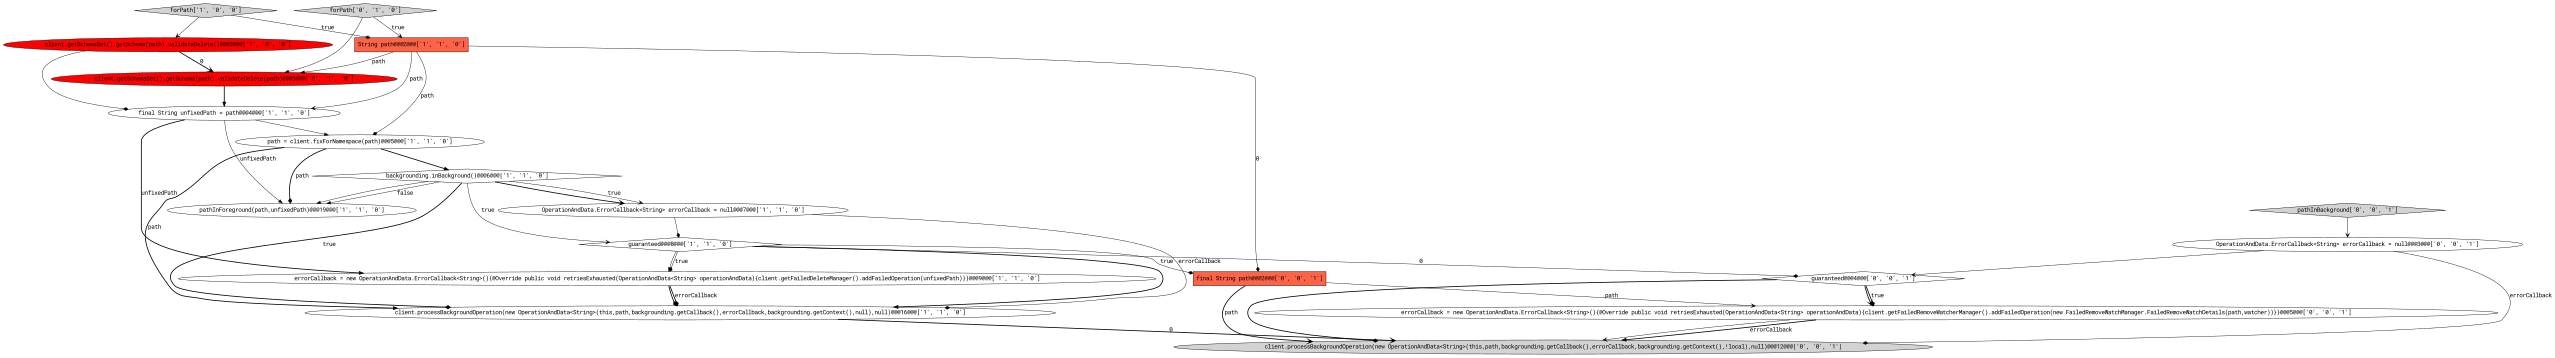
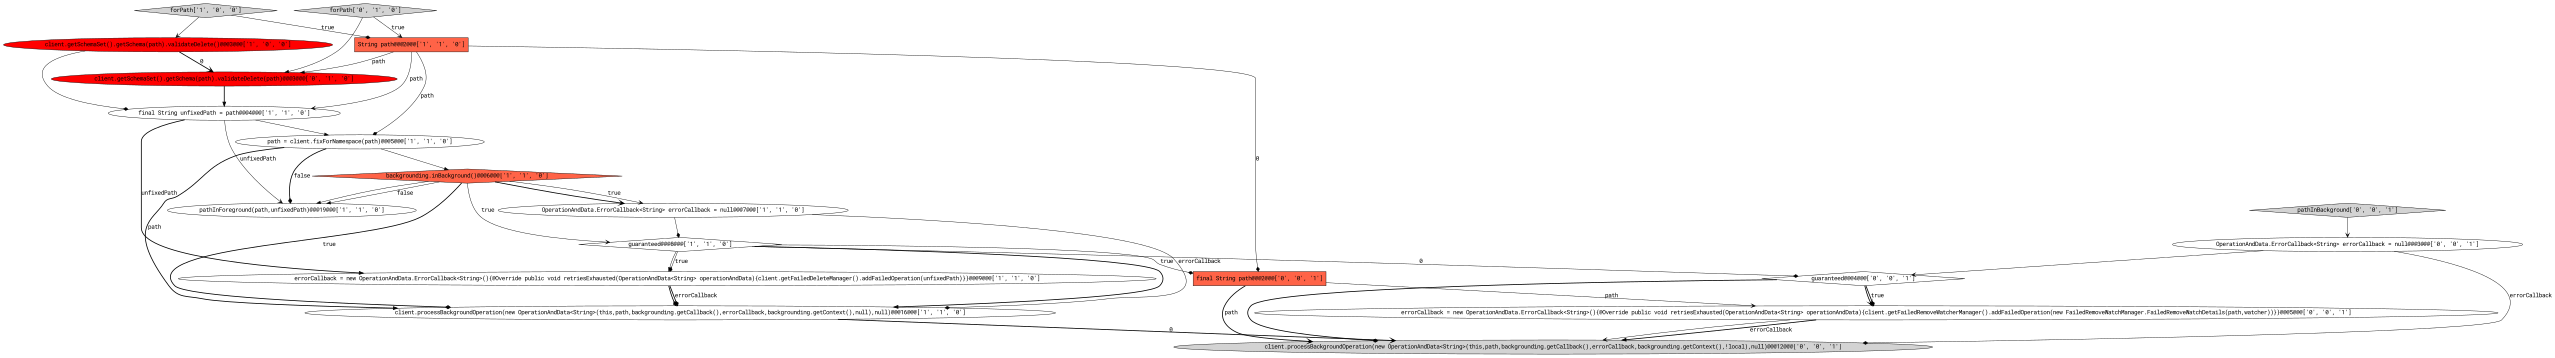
edge "path = client.fixForNamespace(path)@@@5@@@['1', '1', '0']" -> "backgrounding.inBackground()@@@6@@@['1', '1', '0']": style bold -> solid
edge "final String unfixedPath = path@@@4@@@['1', '1', '0']" -> "pathInForeground(path,unfixedPath)@@@19@@@['1', '1', '0']": arrowhead normal -> vee
edge "path = client.fixForNamespace(path)@@@5@@@['1', '1', '0']" -> "pathInForeground(path,unfixedPath)@@@19@@@['1', '1', '0']": label "path" -> "false"
node "backgrounding.inBackground()@@@6@@@['1', '1', '0']": fillcolor white -> tomato
